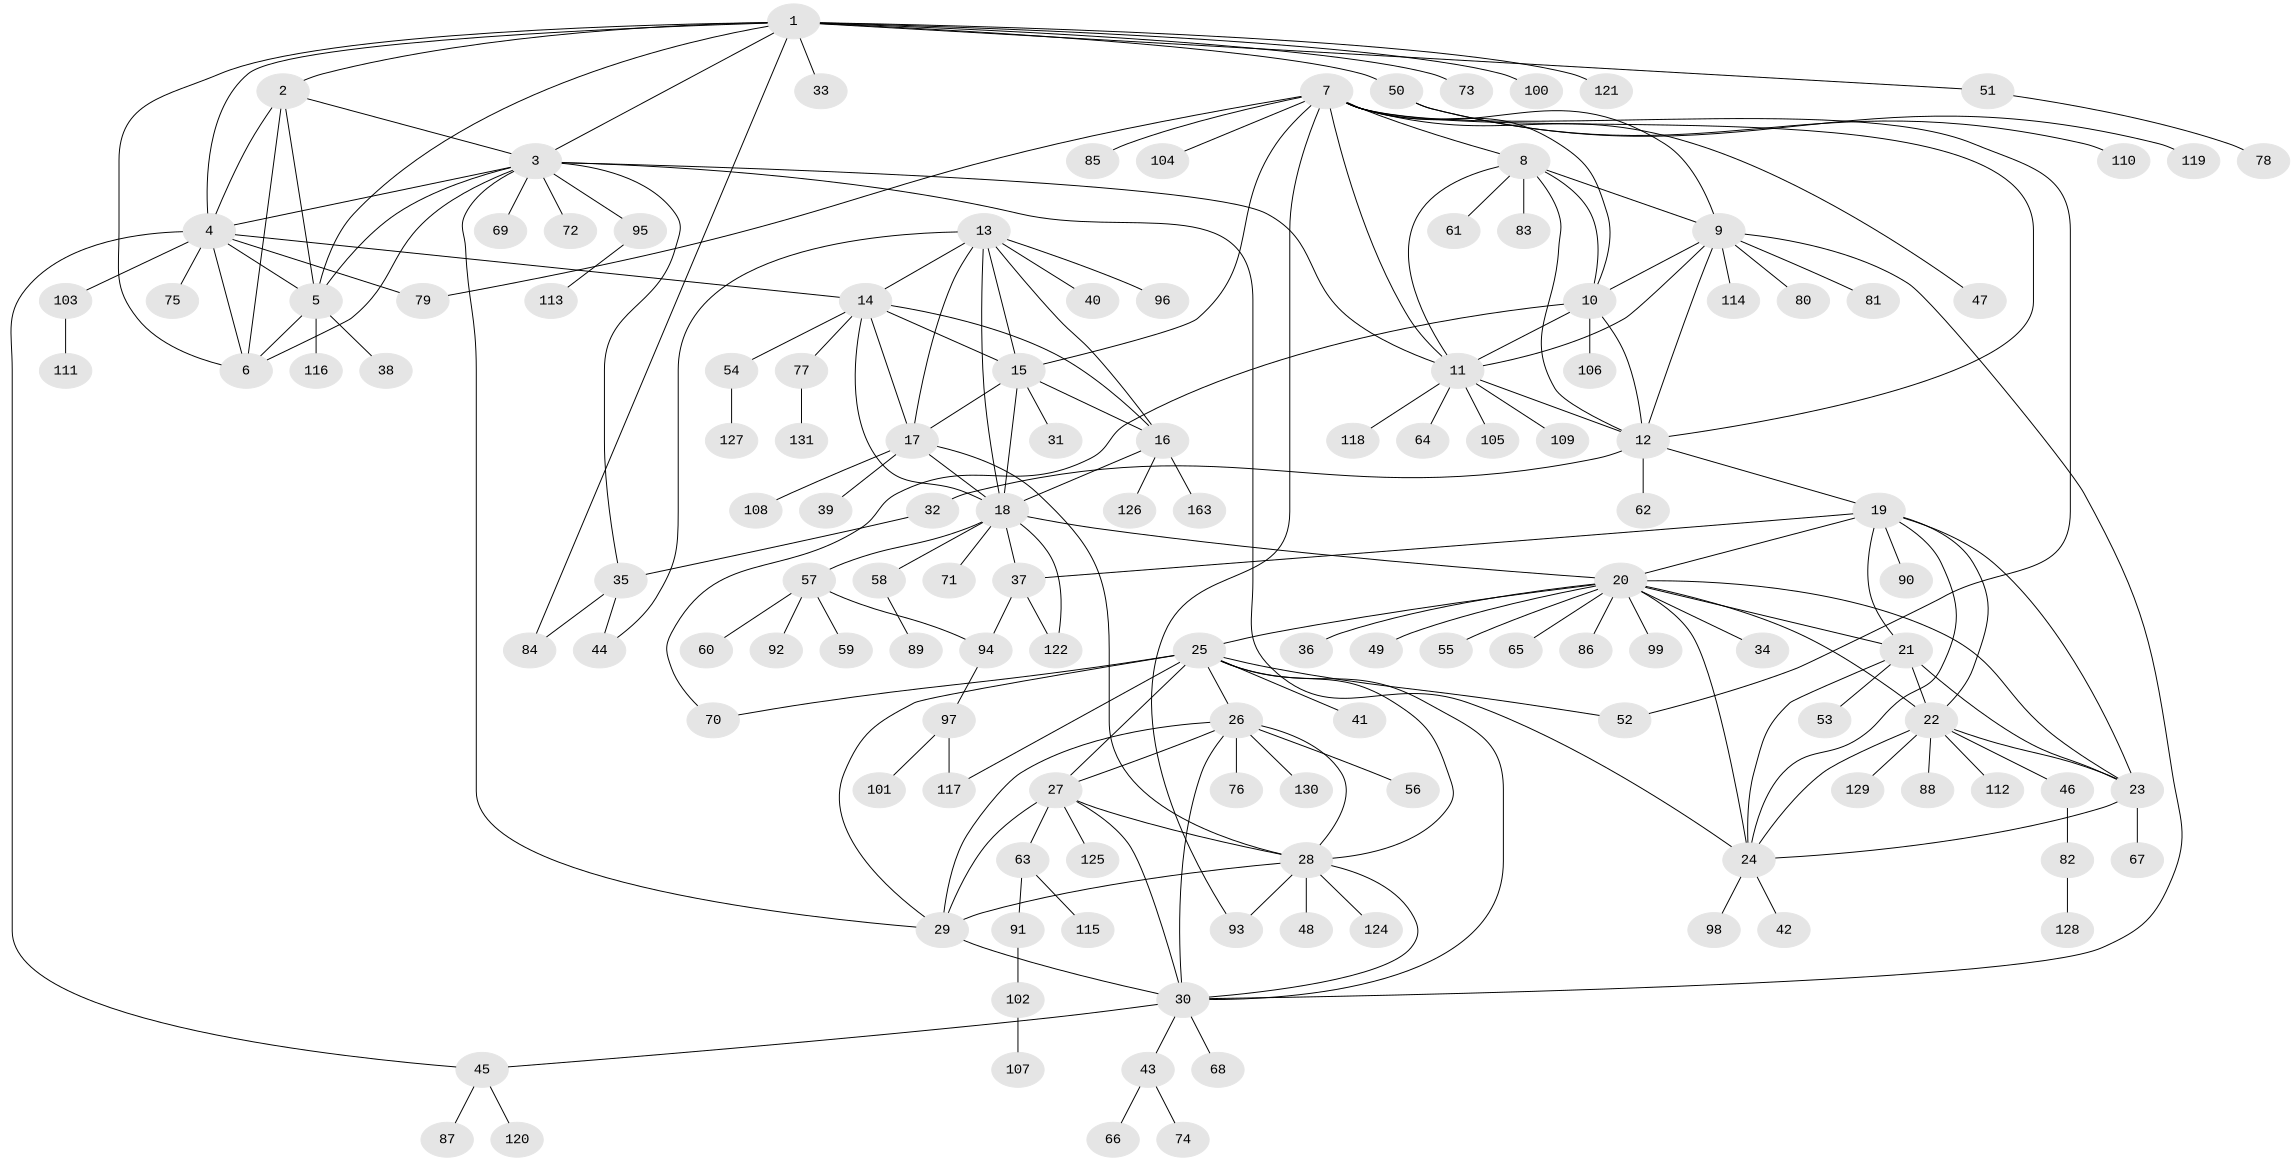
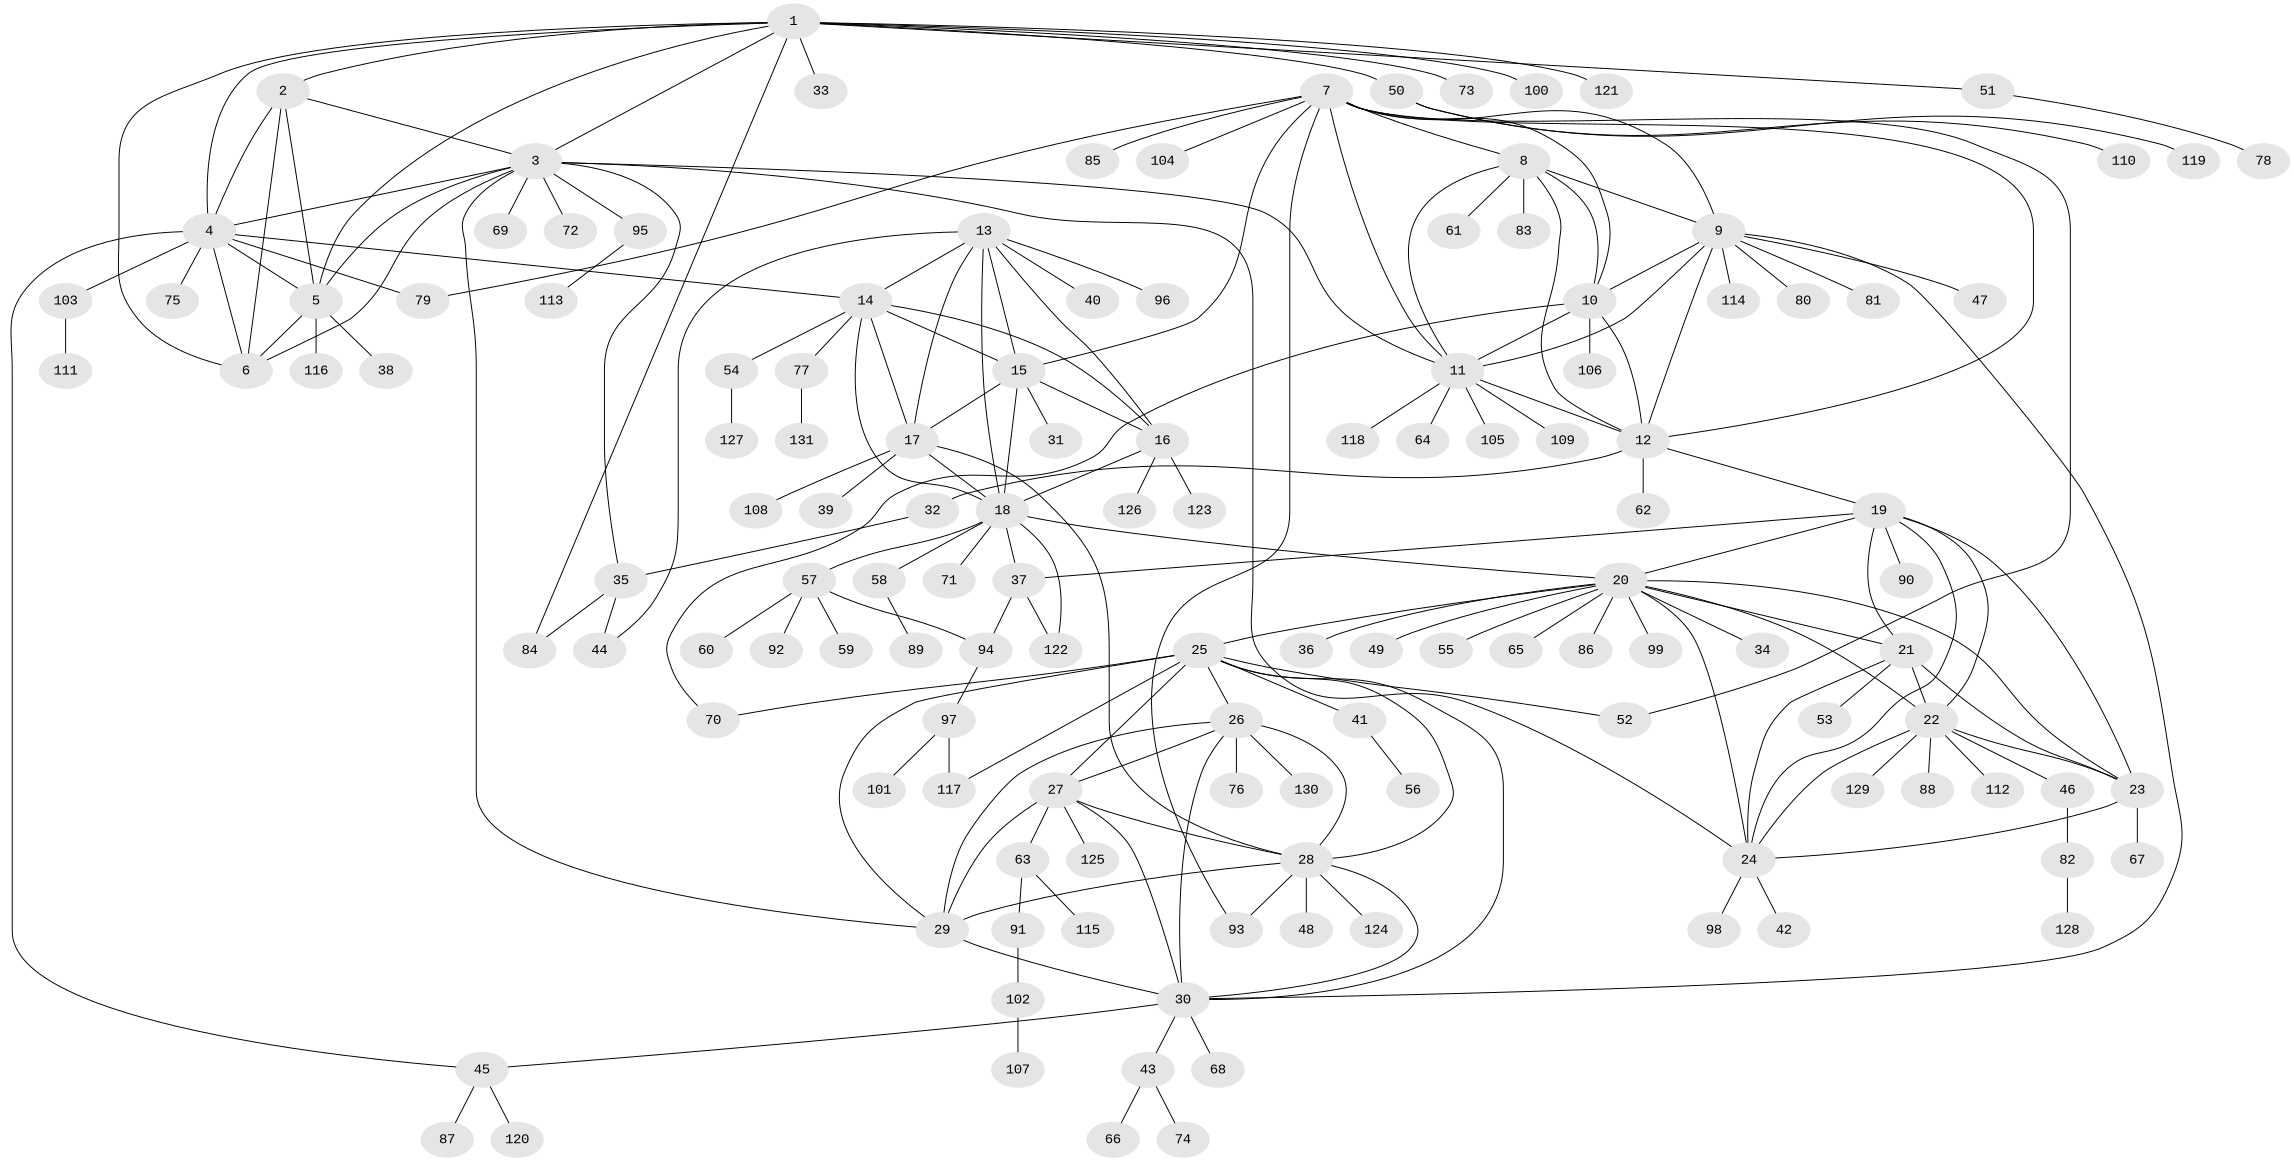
edge "7" -- "47": now "9" -- "47"
node "163": label "163" -> "123"
edge "26" -- "56": now "41" -- "56"
